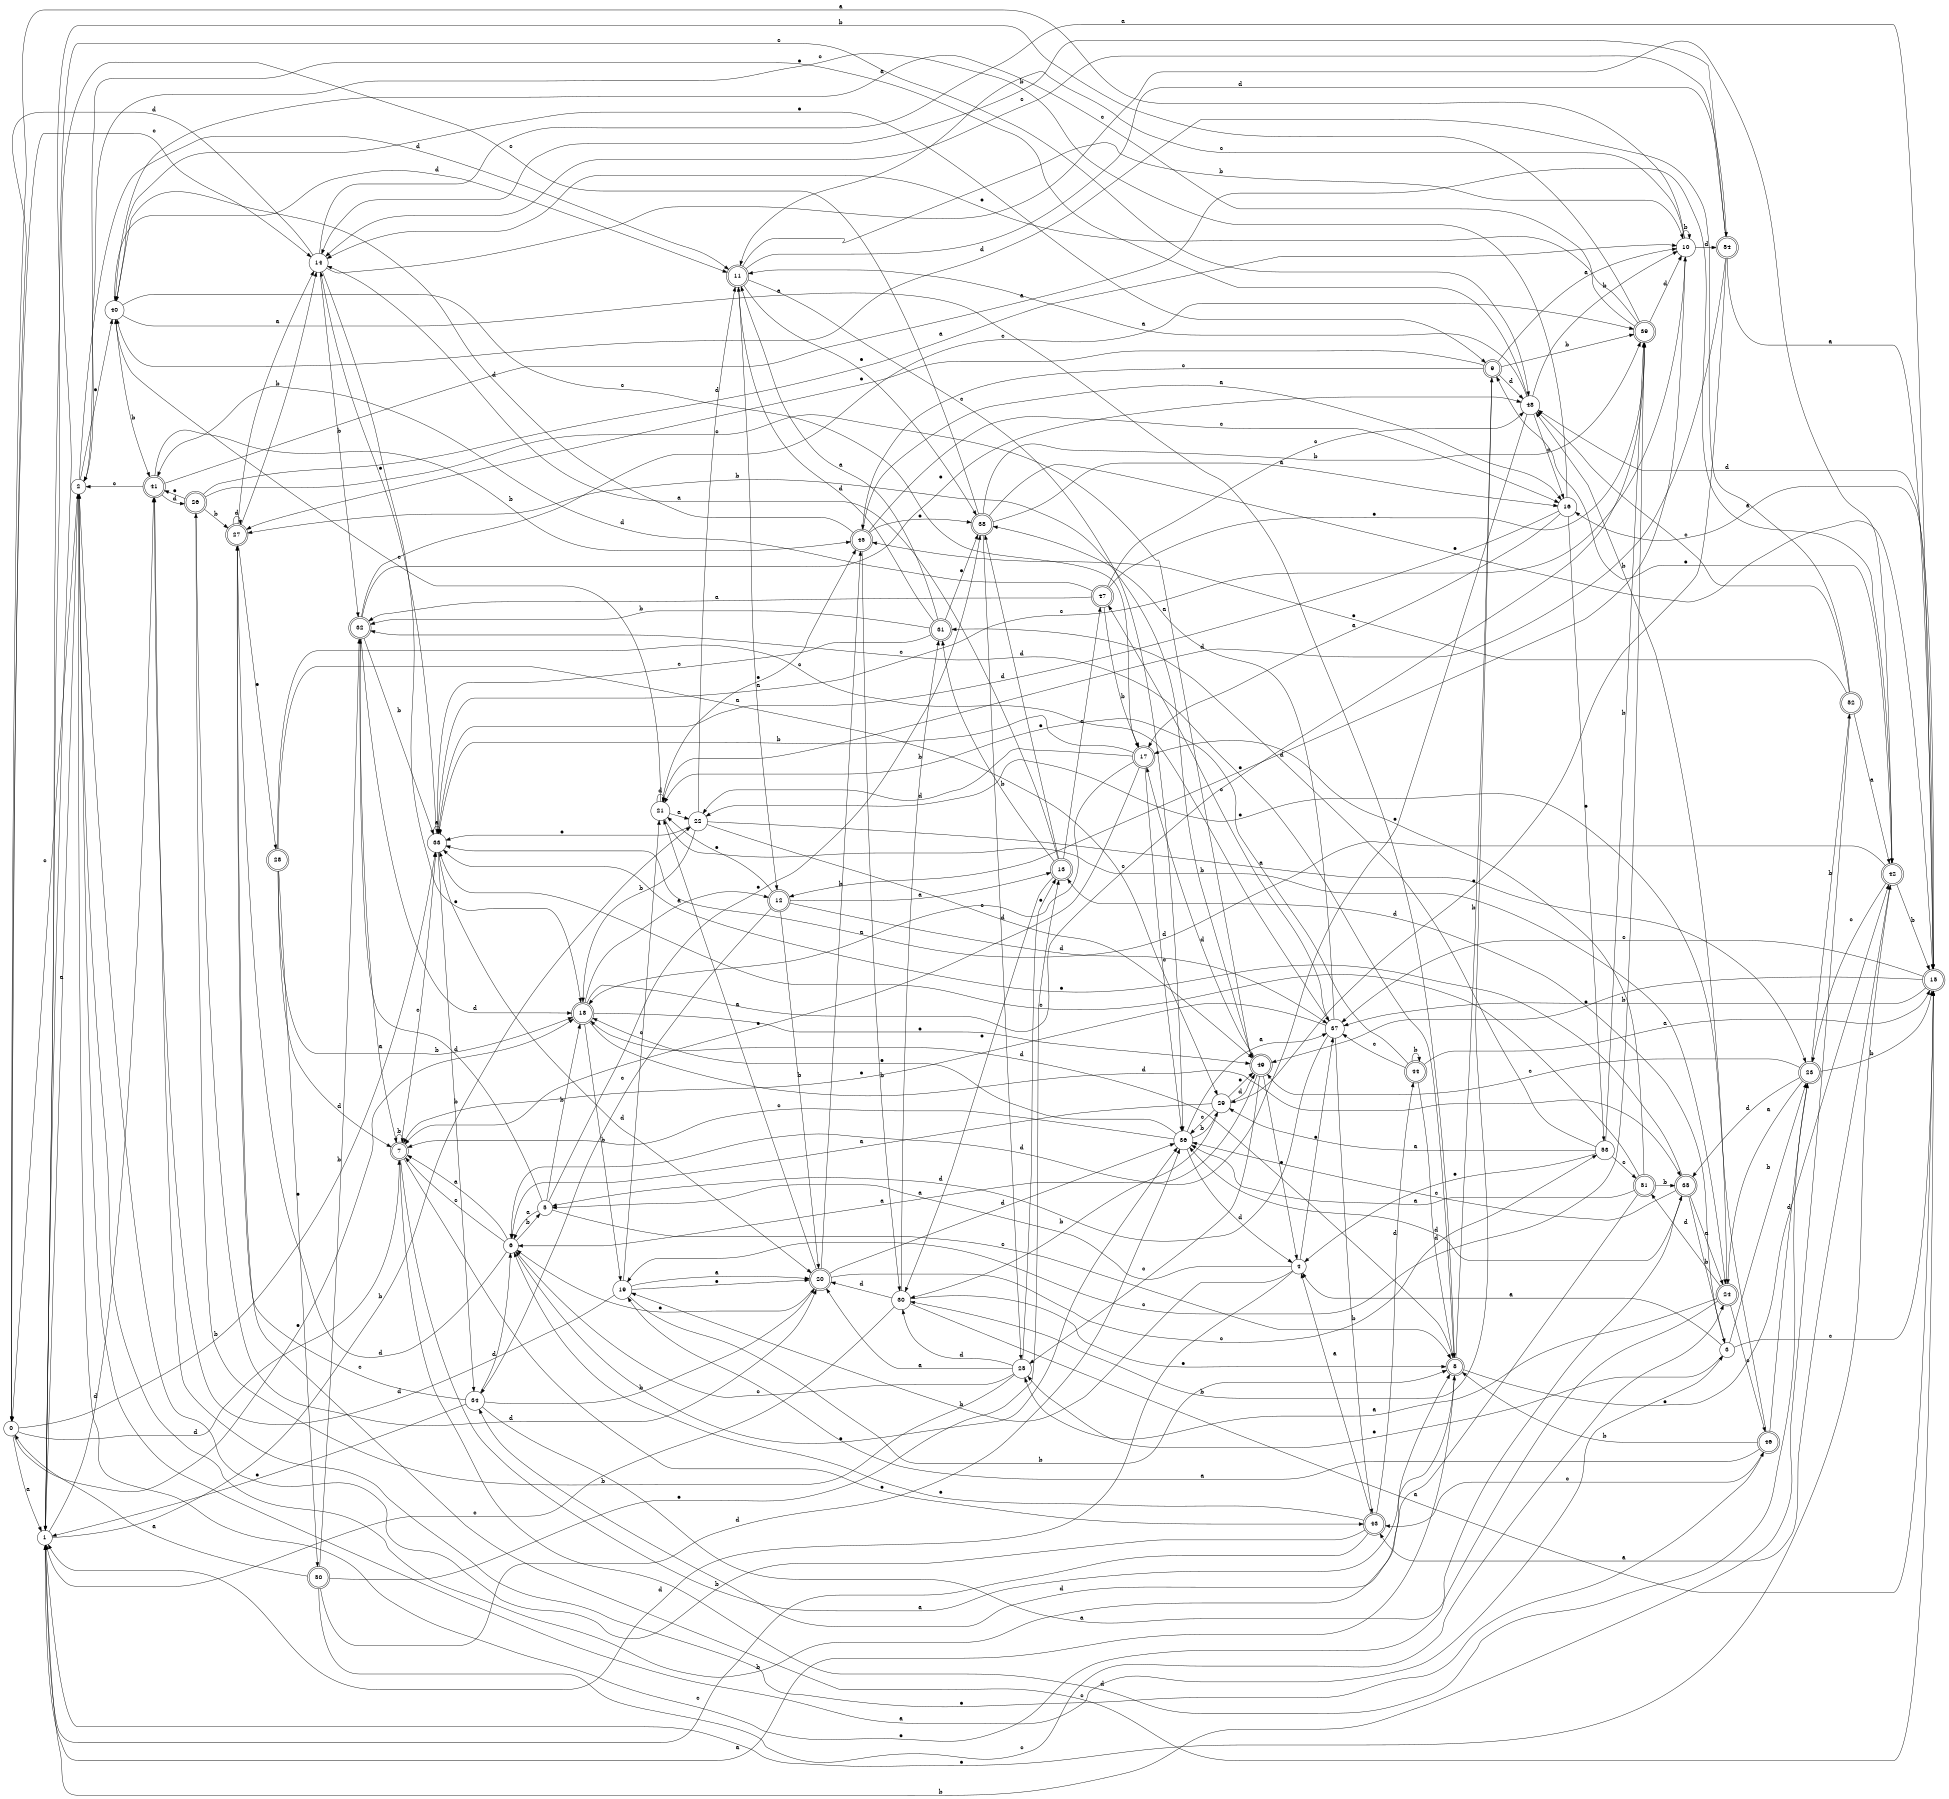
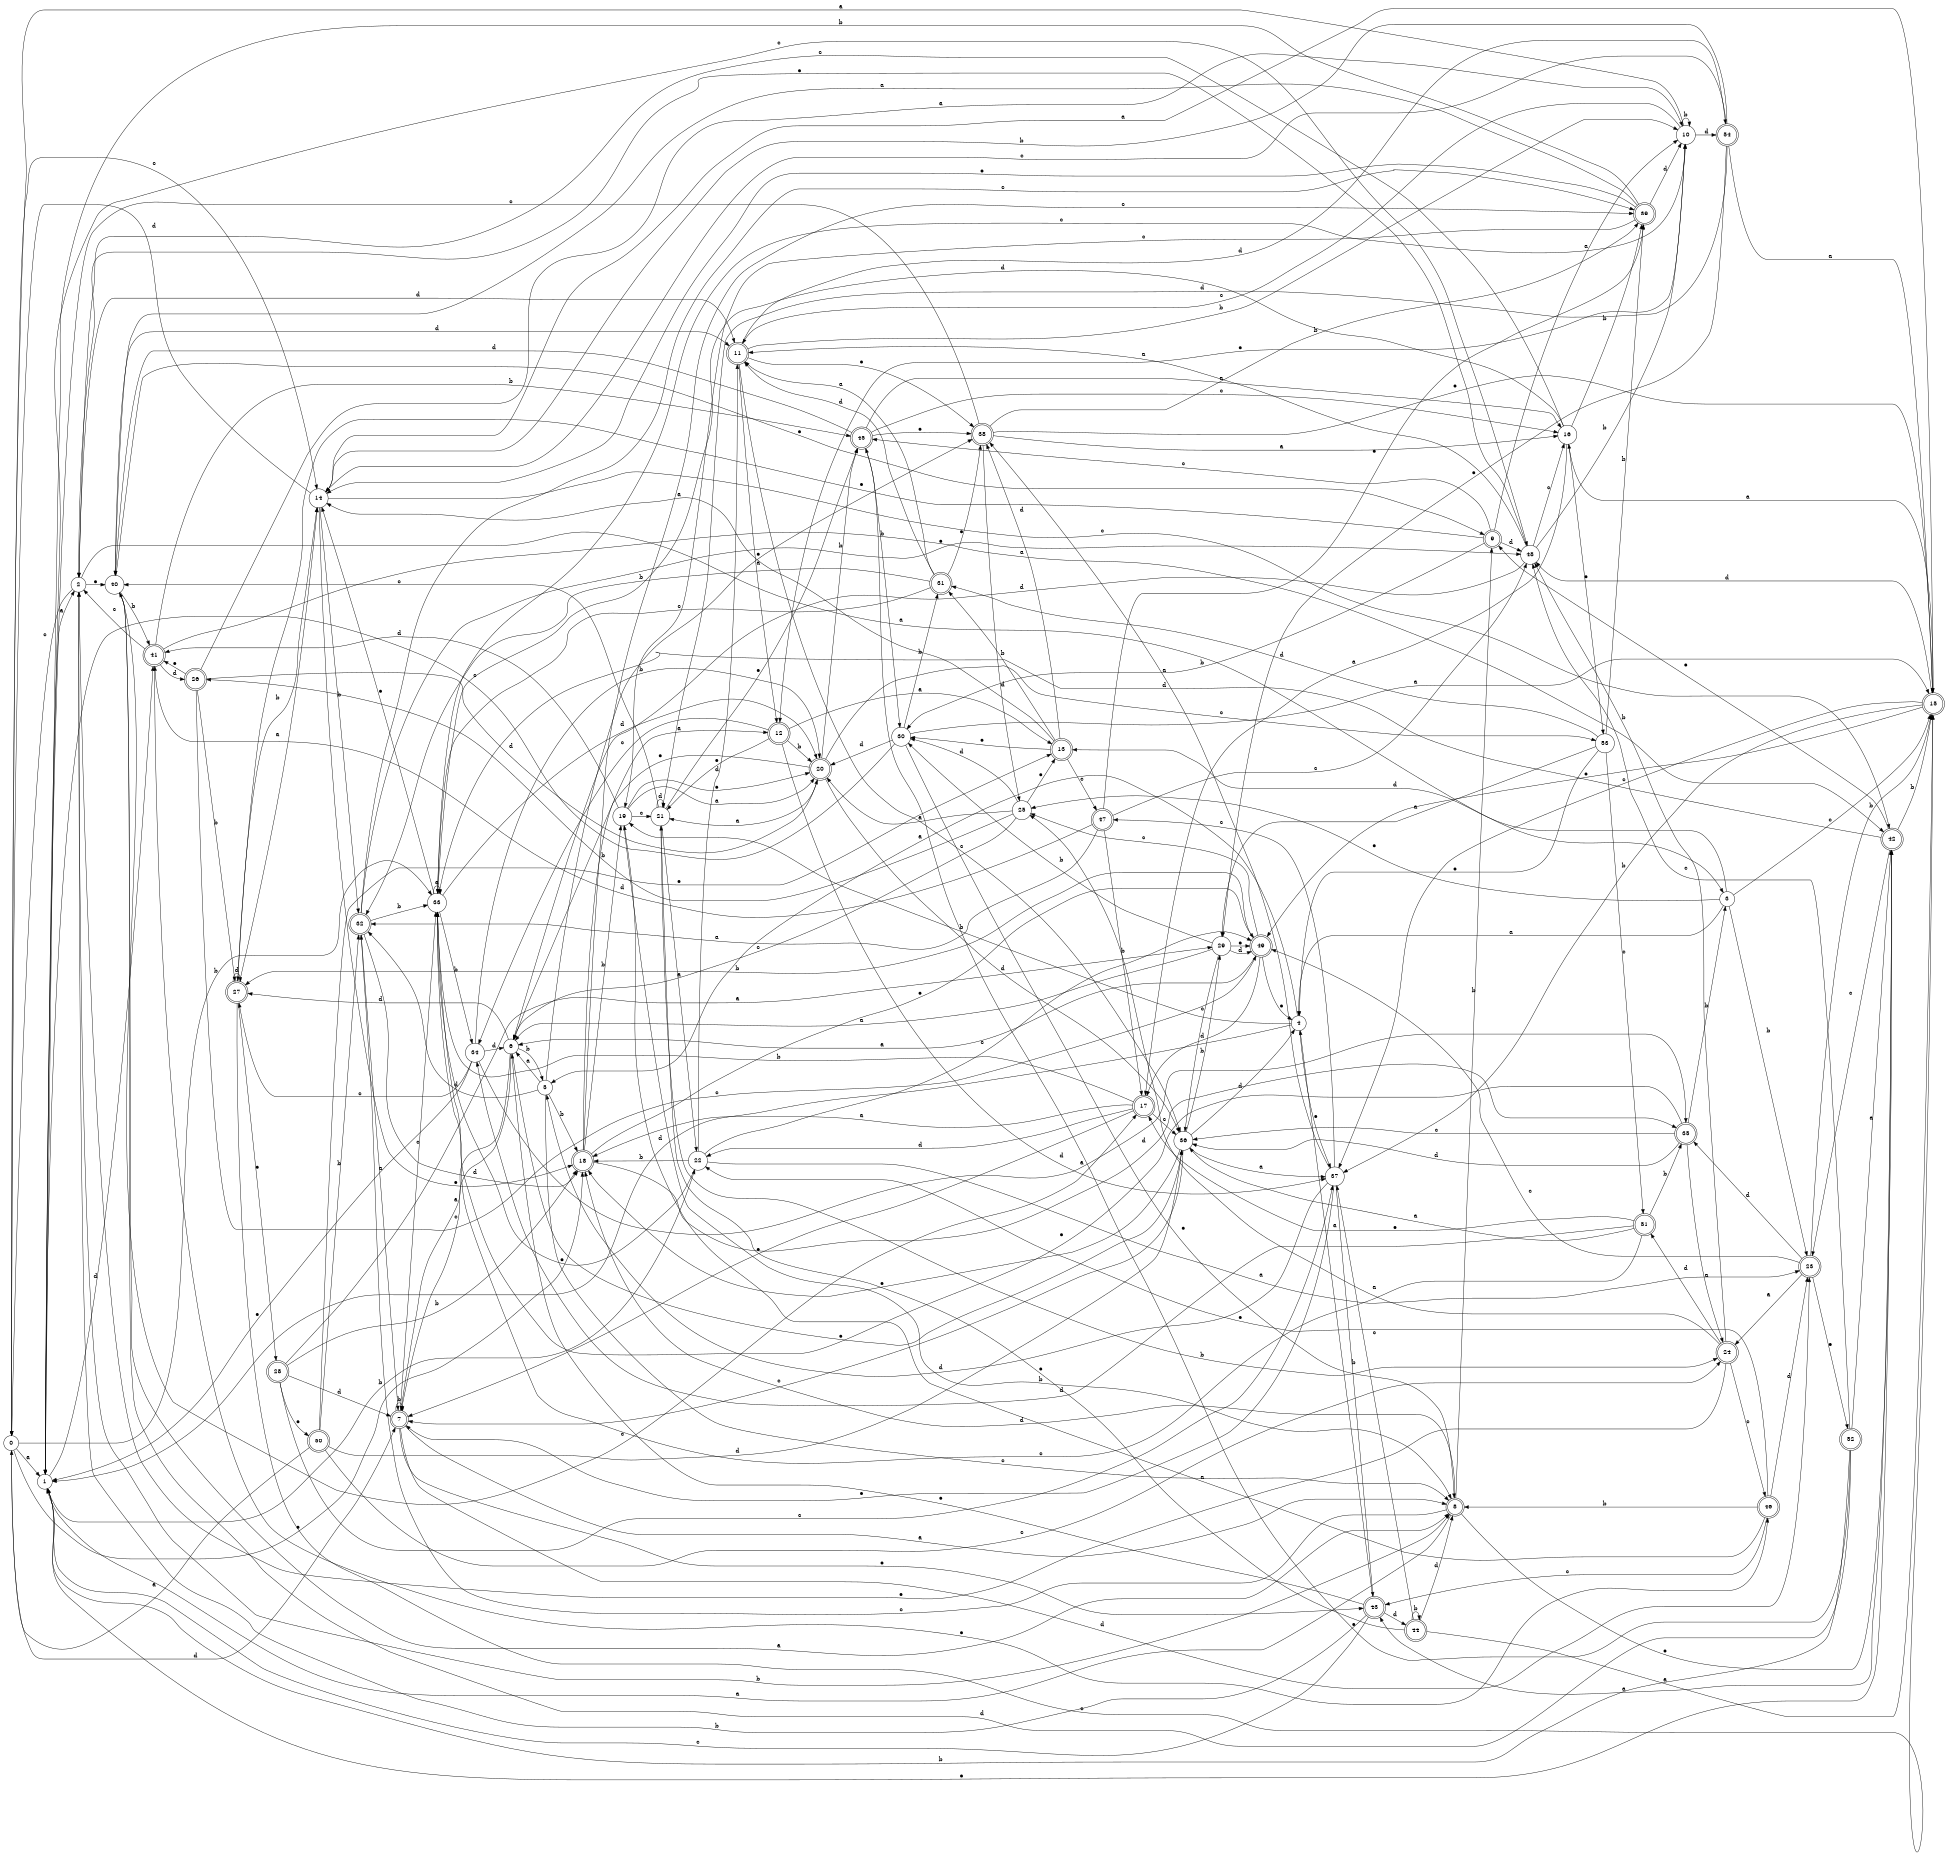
edge "9" -> "39": now "16" -> "39"
edge "23" -> "52": label "b" -> "e"
